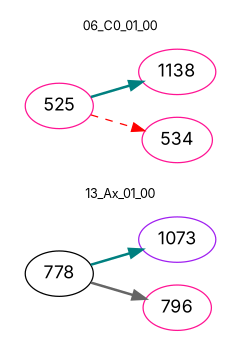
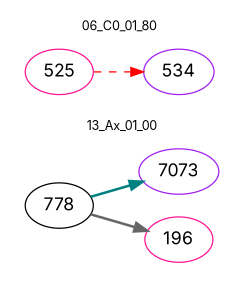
cluster "06_C0_01_00": label "06_C0_01_00" -> "06_C0_01_80"
node "1138": removed
node "534": color deeppink -> purple
node "1073": label "1073" -> "7073"
node "796": label "796" -> "196"
